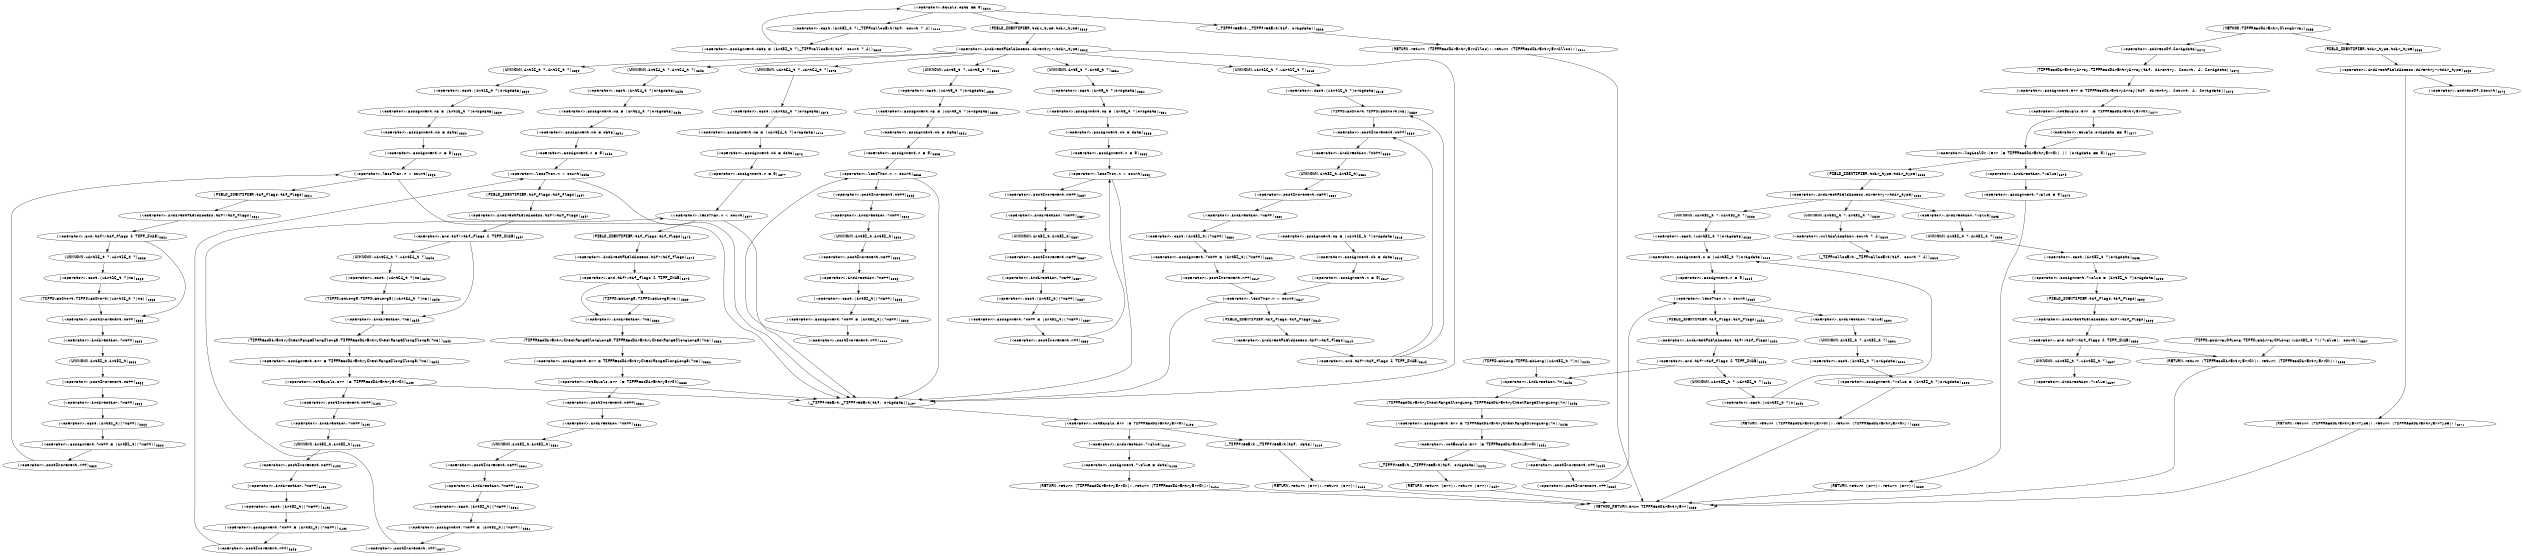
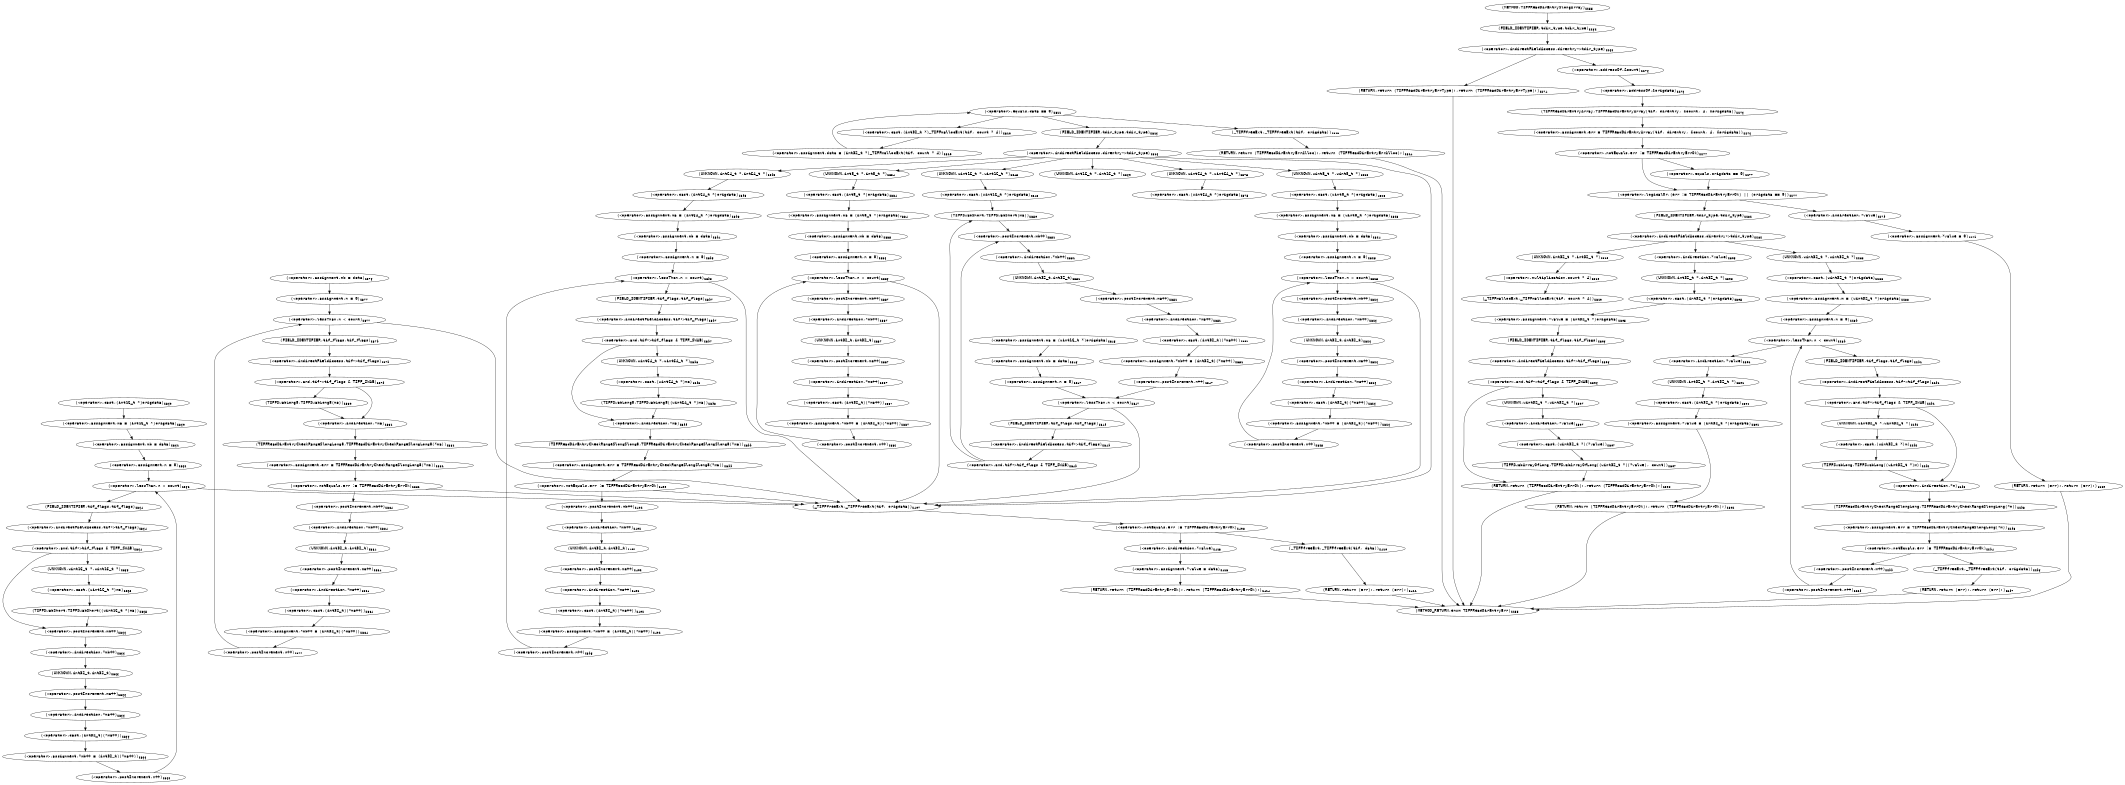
edge "(METHOD,TIFFReadDirEntrySlongArray)" -> "(<operator>.addressOf,&origdata)": now "(<operator>.addressOf,&count)" -> "(<operator>.addressOf,&origdata)"
edge "(UNKNOWN,int16_t *,int16_t *)" -> "(<operator>.cast,(int16_t *)origdata)": removed
node "(<operator>.assignment,ma = (uint64_t *)origdata)": removed
edge "(<operator>.cast,(uint32_t *)m)" -> "(<operator>.assignment,m = (uint32_t *)origdata)": now "(<operator>.cast,(uint32_t *)m)" -> "(TIFFSwabLong,TIFFSwabLong((uint32_t *)m))"
node "(<operator>.cast,(uint32_t *)(*value))": added
